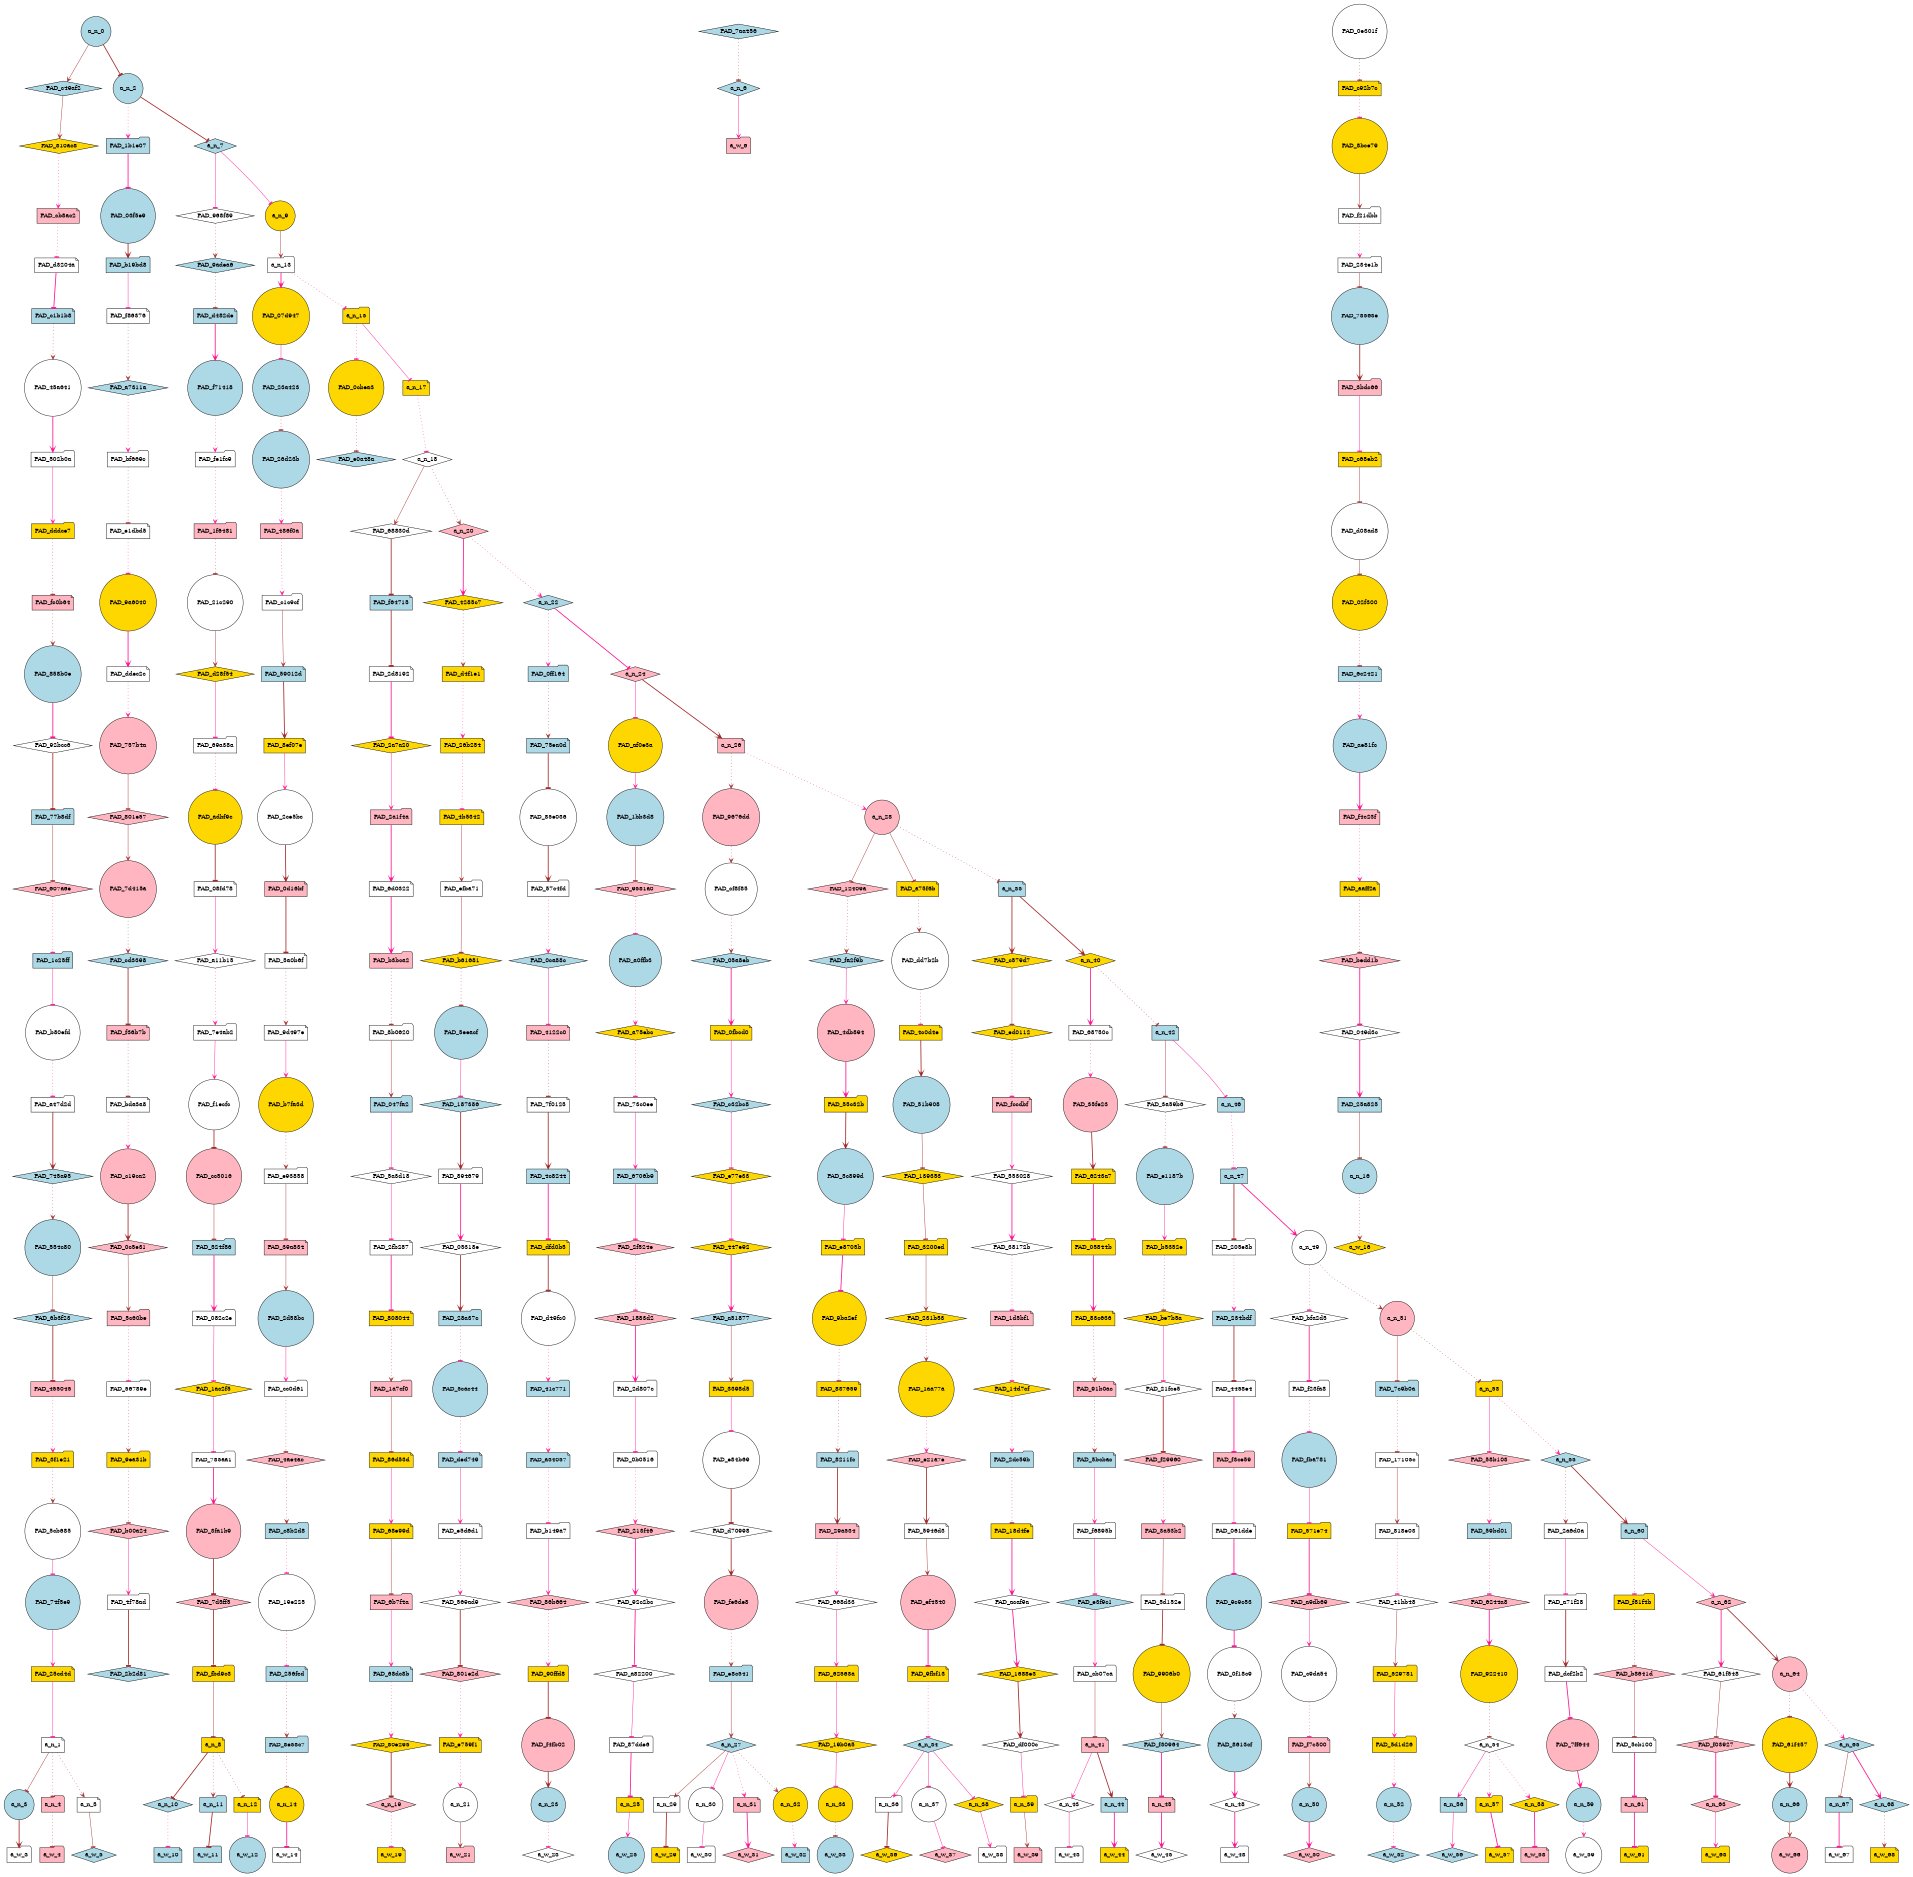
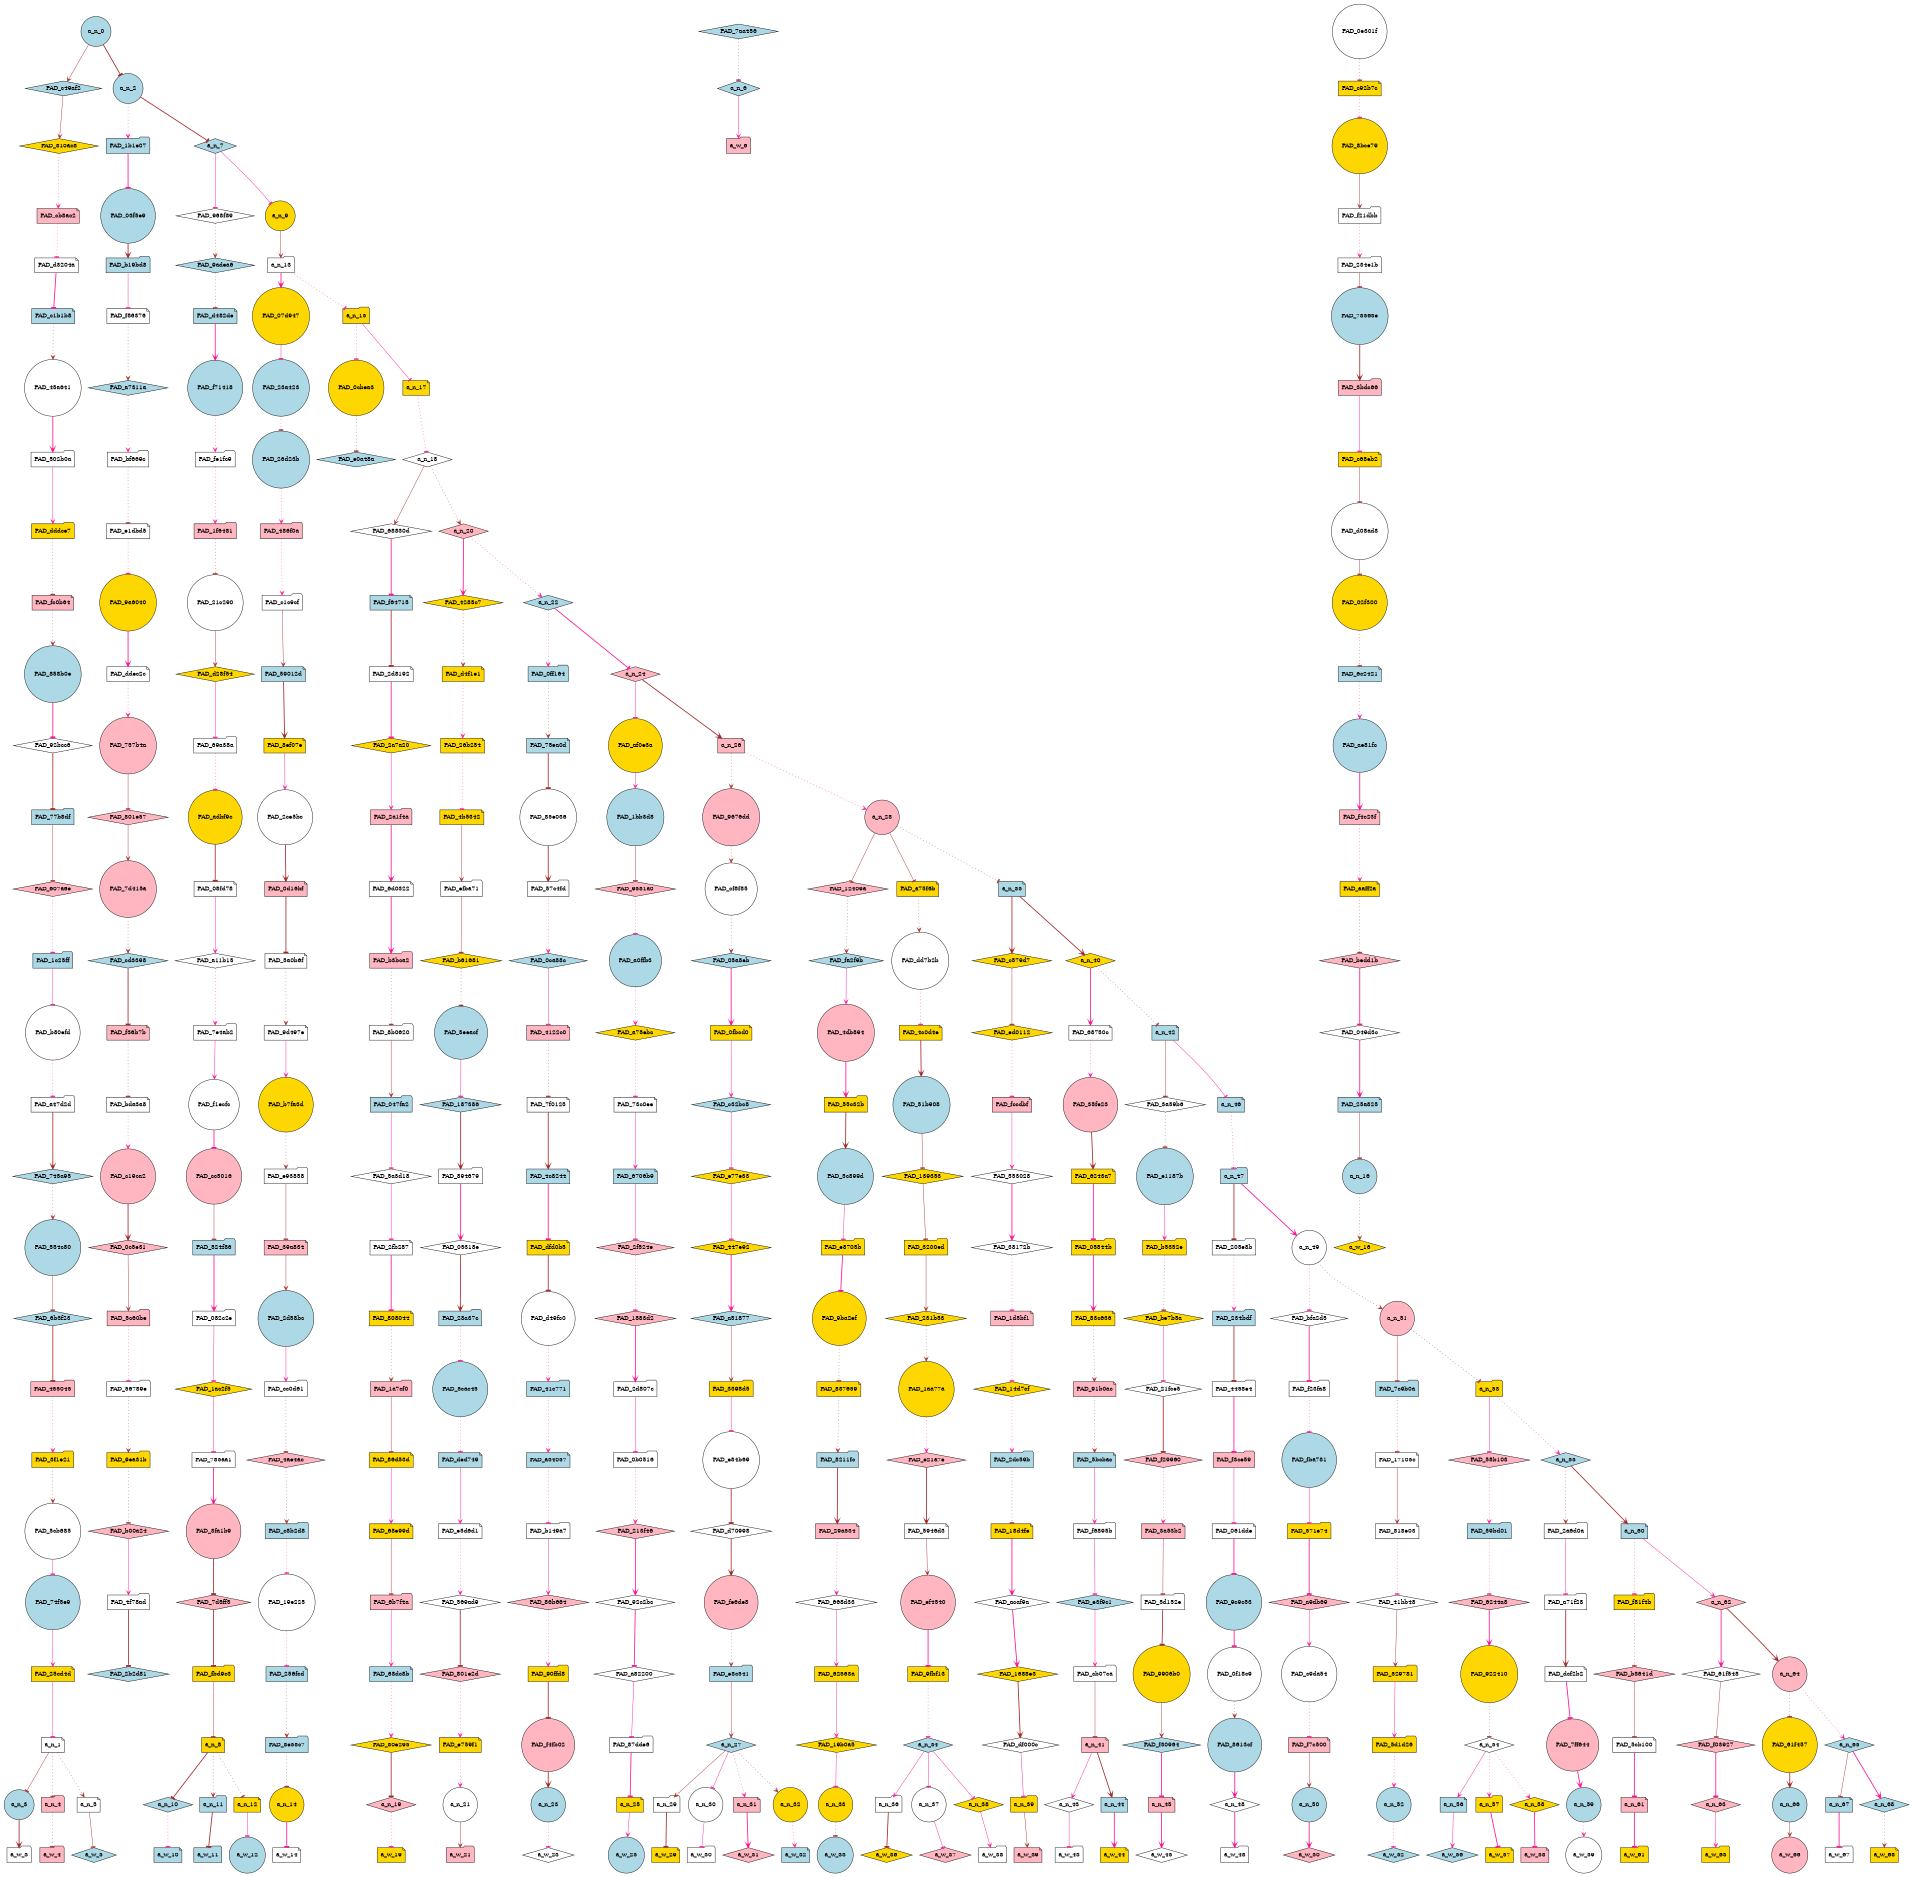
edge "PAD_68830d" -> "PAD_f64715": color brown -> deeppink
edge "PAD_f1ecfc" -> "PAD_cc5016": color brown -> deeppink
node "PAD_5cac44": label "PAD_5cac44" -> "PAD_5cac45"
